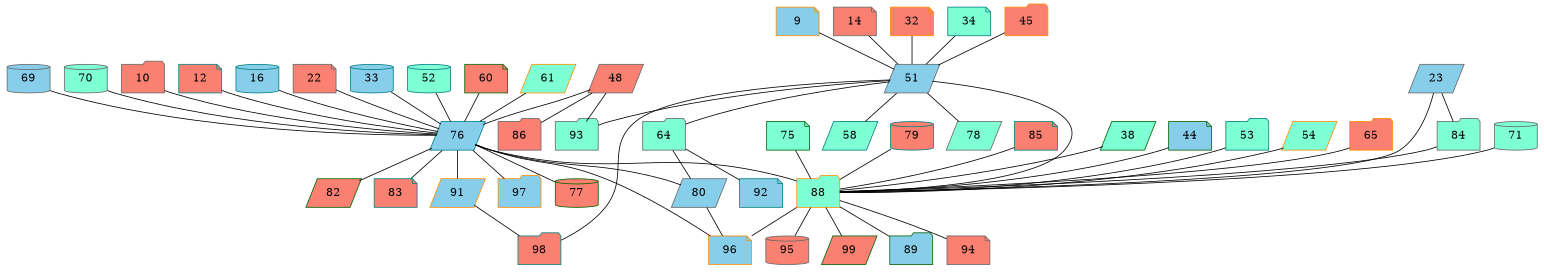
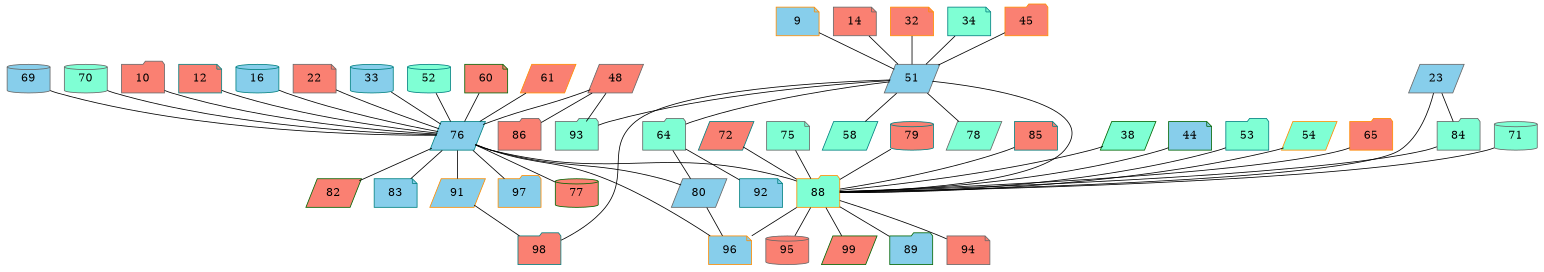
node "61": fillcolor aquamarine -> salmon
node "72": added
node "75": color darkgreen -> gray40
node "83": fillcolor salmon -> skyblue
